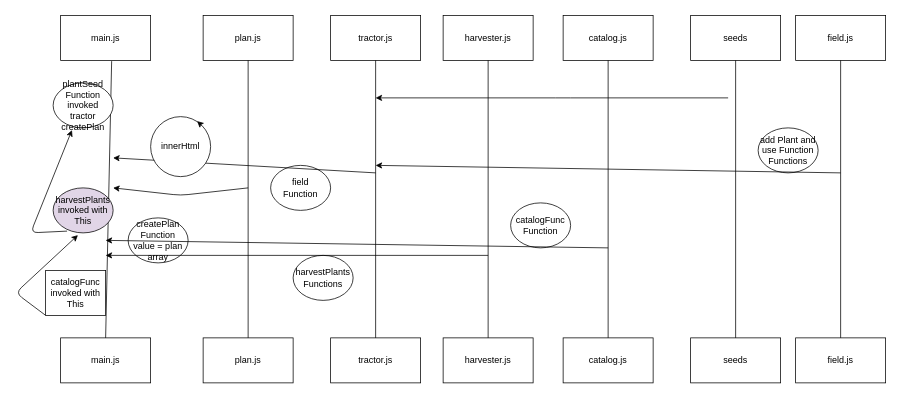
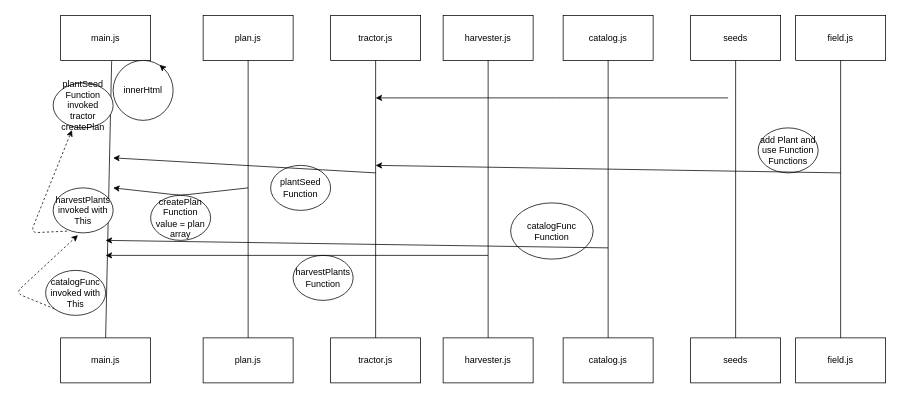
node "innerHtml": moved (180, 147) -> (143, 90)
node "field Function": label "field Function" -> "plantSeed Function"
edge "harvestPlants invoked with This" -> "plantSeed Function invoked tractor createPlan": style solid -> dashed
node "harvestPlants invoked with This": fillcolor #e1d5e7 -> #ffffff
node "catalogFunc Function": size 60x45 -> 83x56
node "createPlan Function value = plan array": moved (158, 240) -> (180, 218)
edge "catalogFunc invoked with This" -> "harvestPlants invoked with This": style solid -> dashed
node "harvestPlants Functions": label "harvestPlants Functions" -> "harvestPlants Function"
node "catalogFunc invoked with This": shape rectangle -> ellipse
